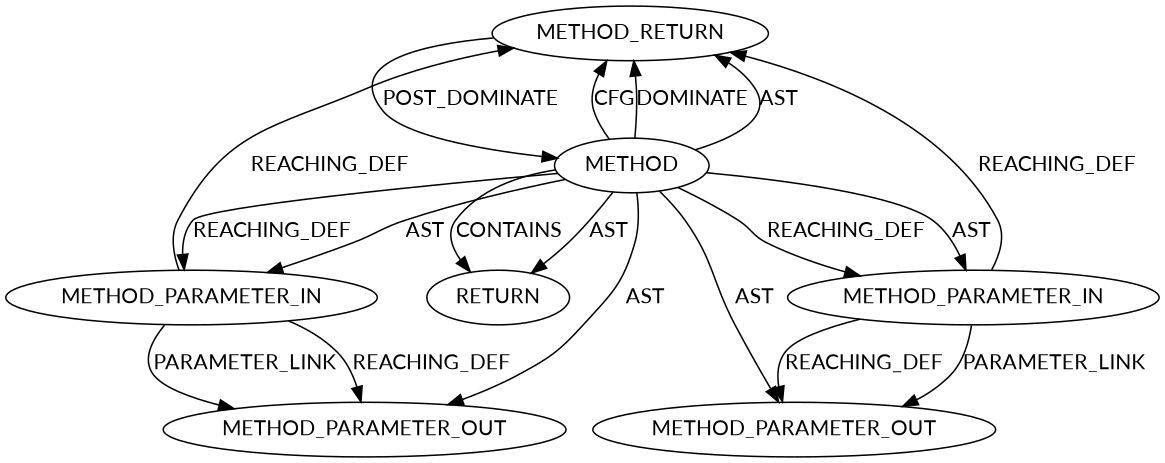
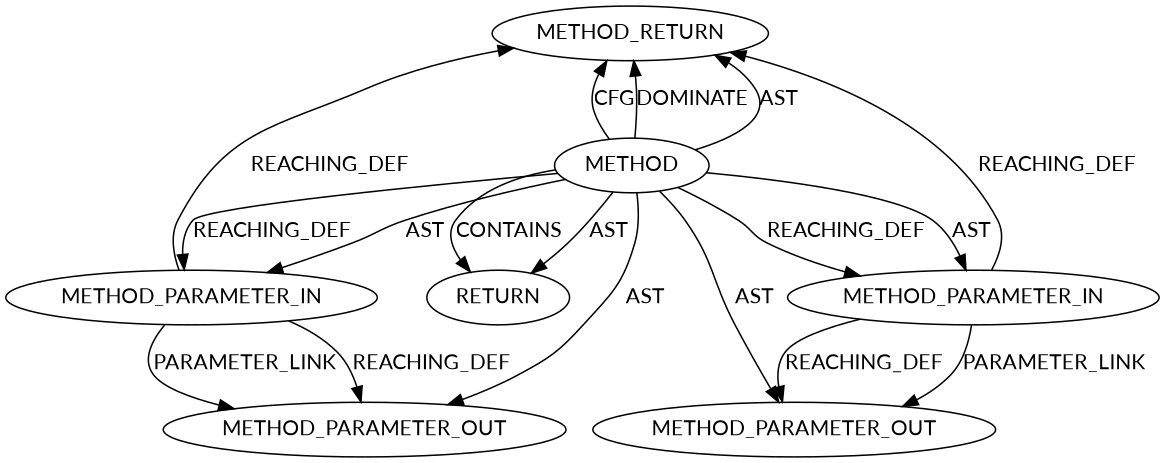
edge "METHOD_RETURN" -> "METHOD": removed, label "POST_DOMINATE"
